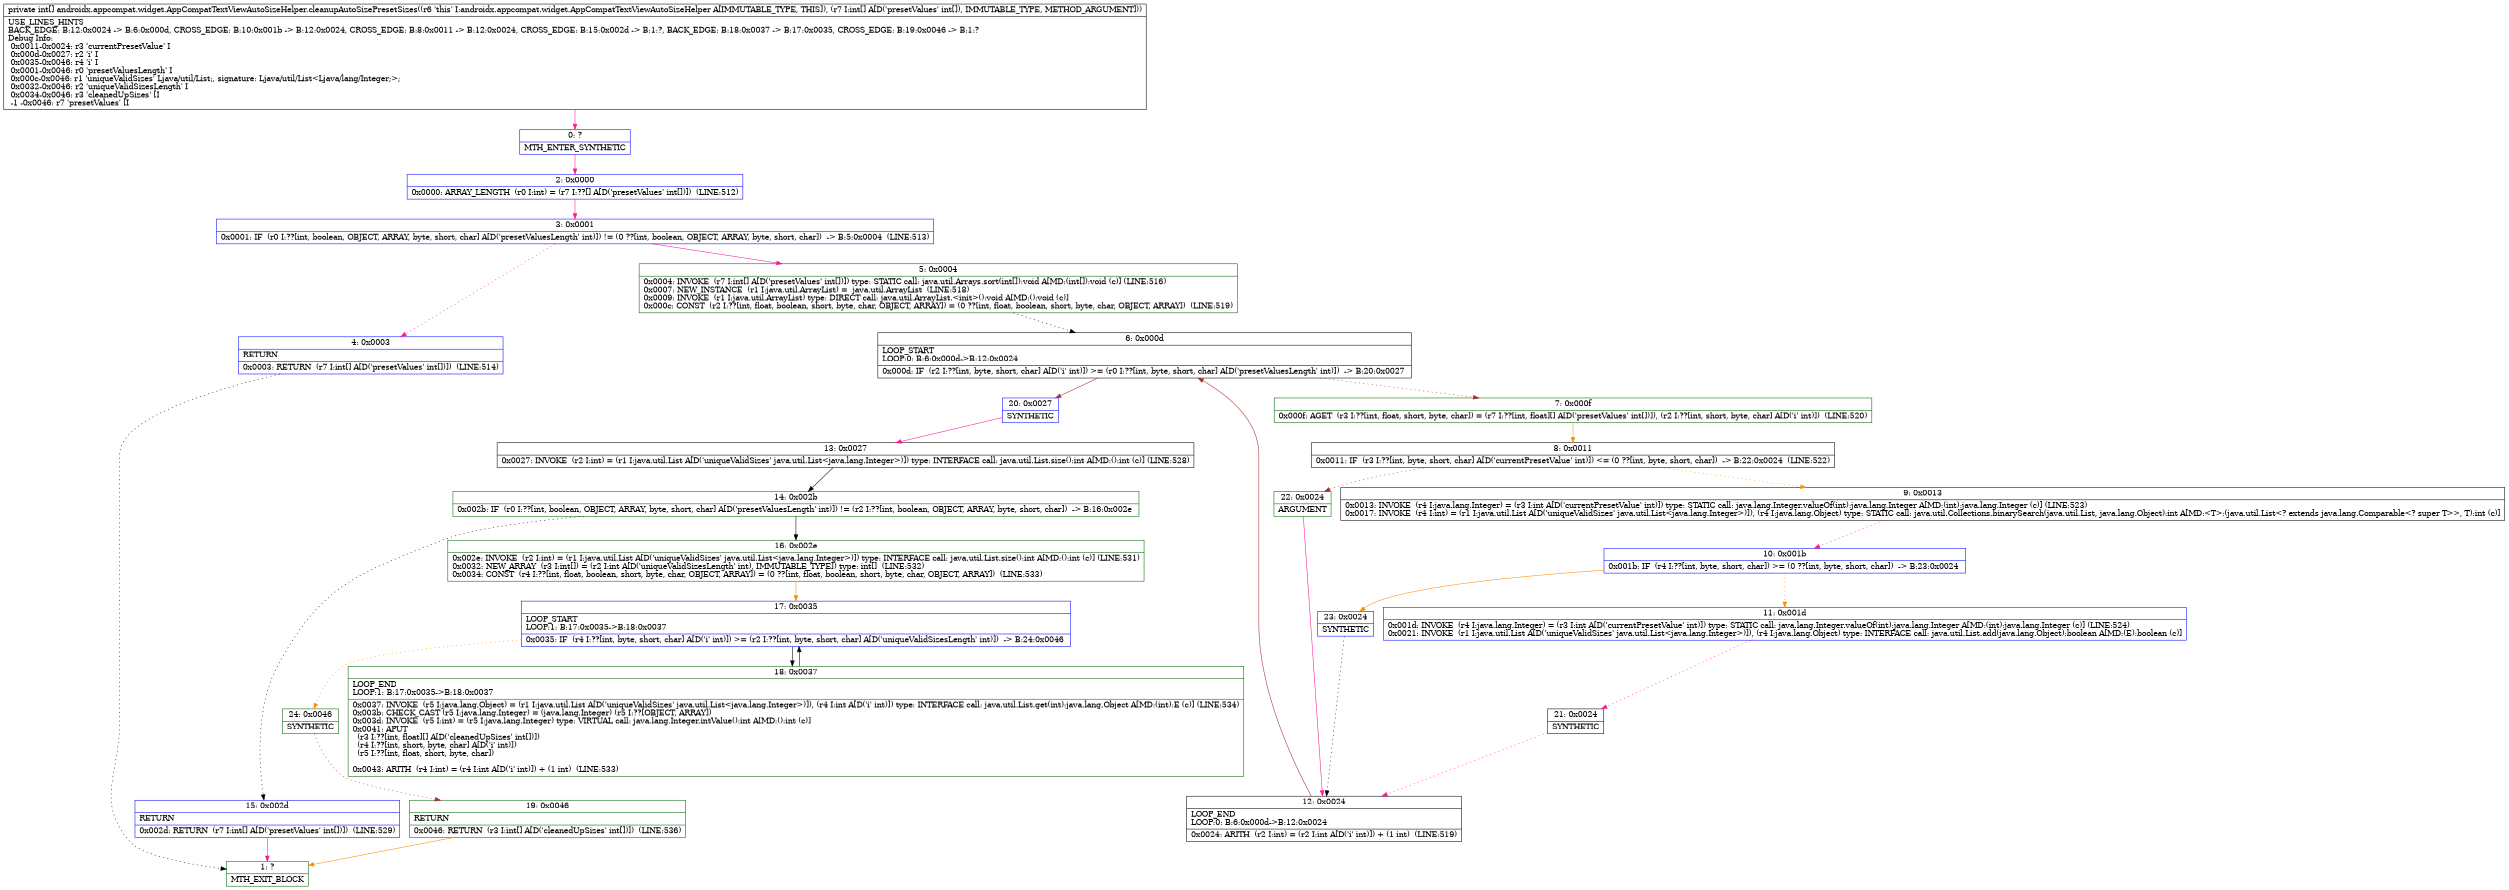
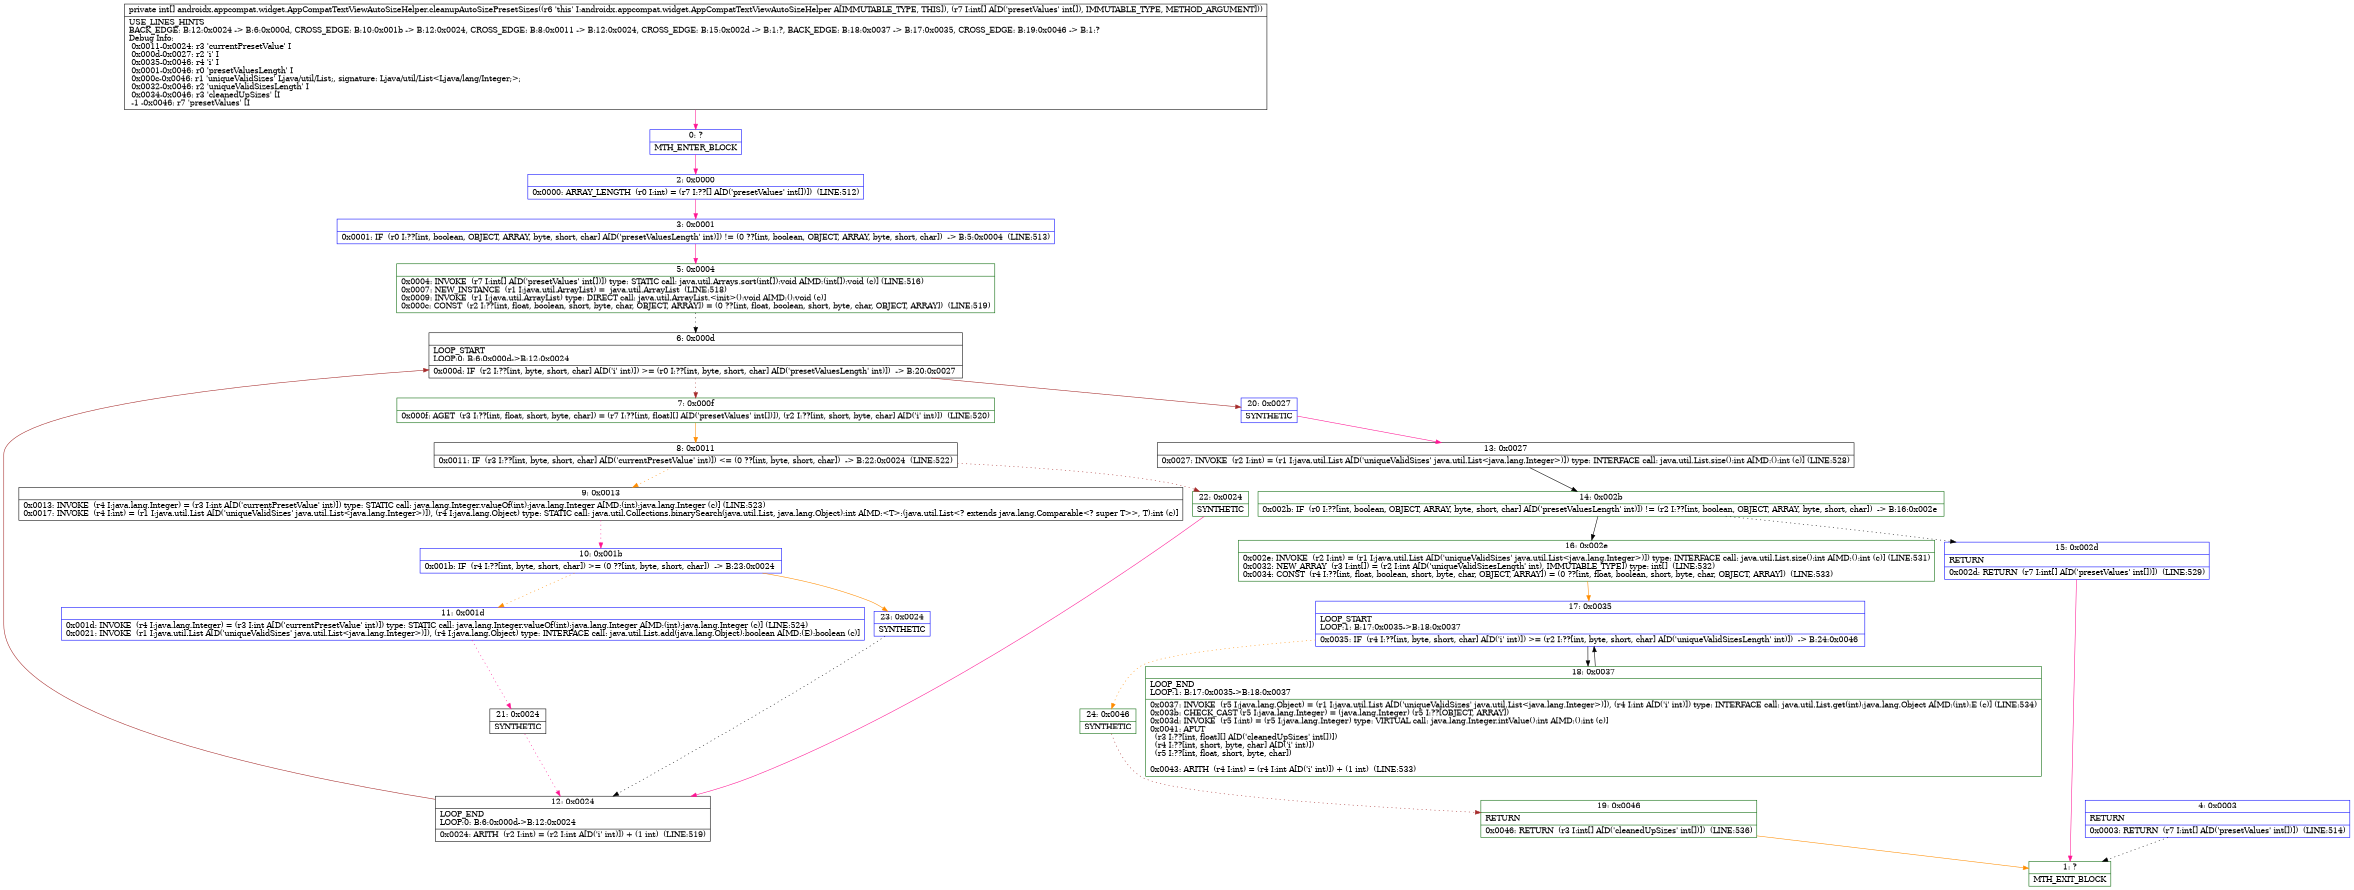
node "0: ?": text "MTH_ENTER_SYNTHETIC" -> "MTH_ENTER_BLOCK"
edge "3: 0x0001" -> "4: 0x0003": removed
node "22: 0x0024": text "ARGUMENT" -> "SYNTHETIC"
